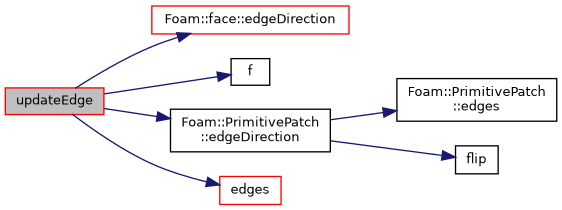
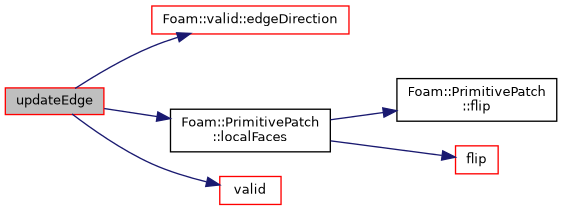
node "Foam::face::edgeDirection": label "Foam::face::edgeDirection" -> "Foam::valid::edgeDirection"
node "f": removed
node "Foam::PrimitivePatch ::edges": label "Foam::PrimitivePatch ::edges" -> "Foam::PrimitivePatch ::flip"
node "Foam::PrimitivePatch ::edgeDirection": label "Foam::PrimitivePatch ::edgeDirection" -> "Foam::PrimitivePatch ::localFaces"
node "flip": color black -> red
node "edges": label "edges" -> "valid"
